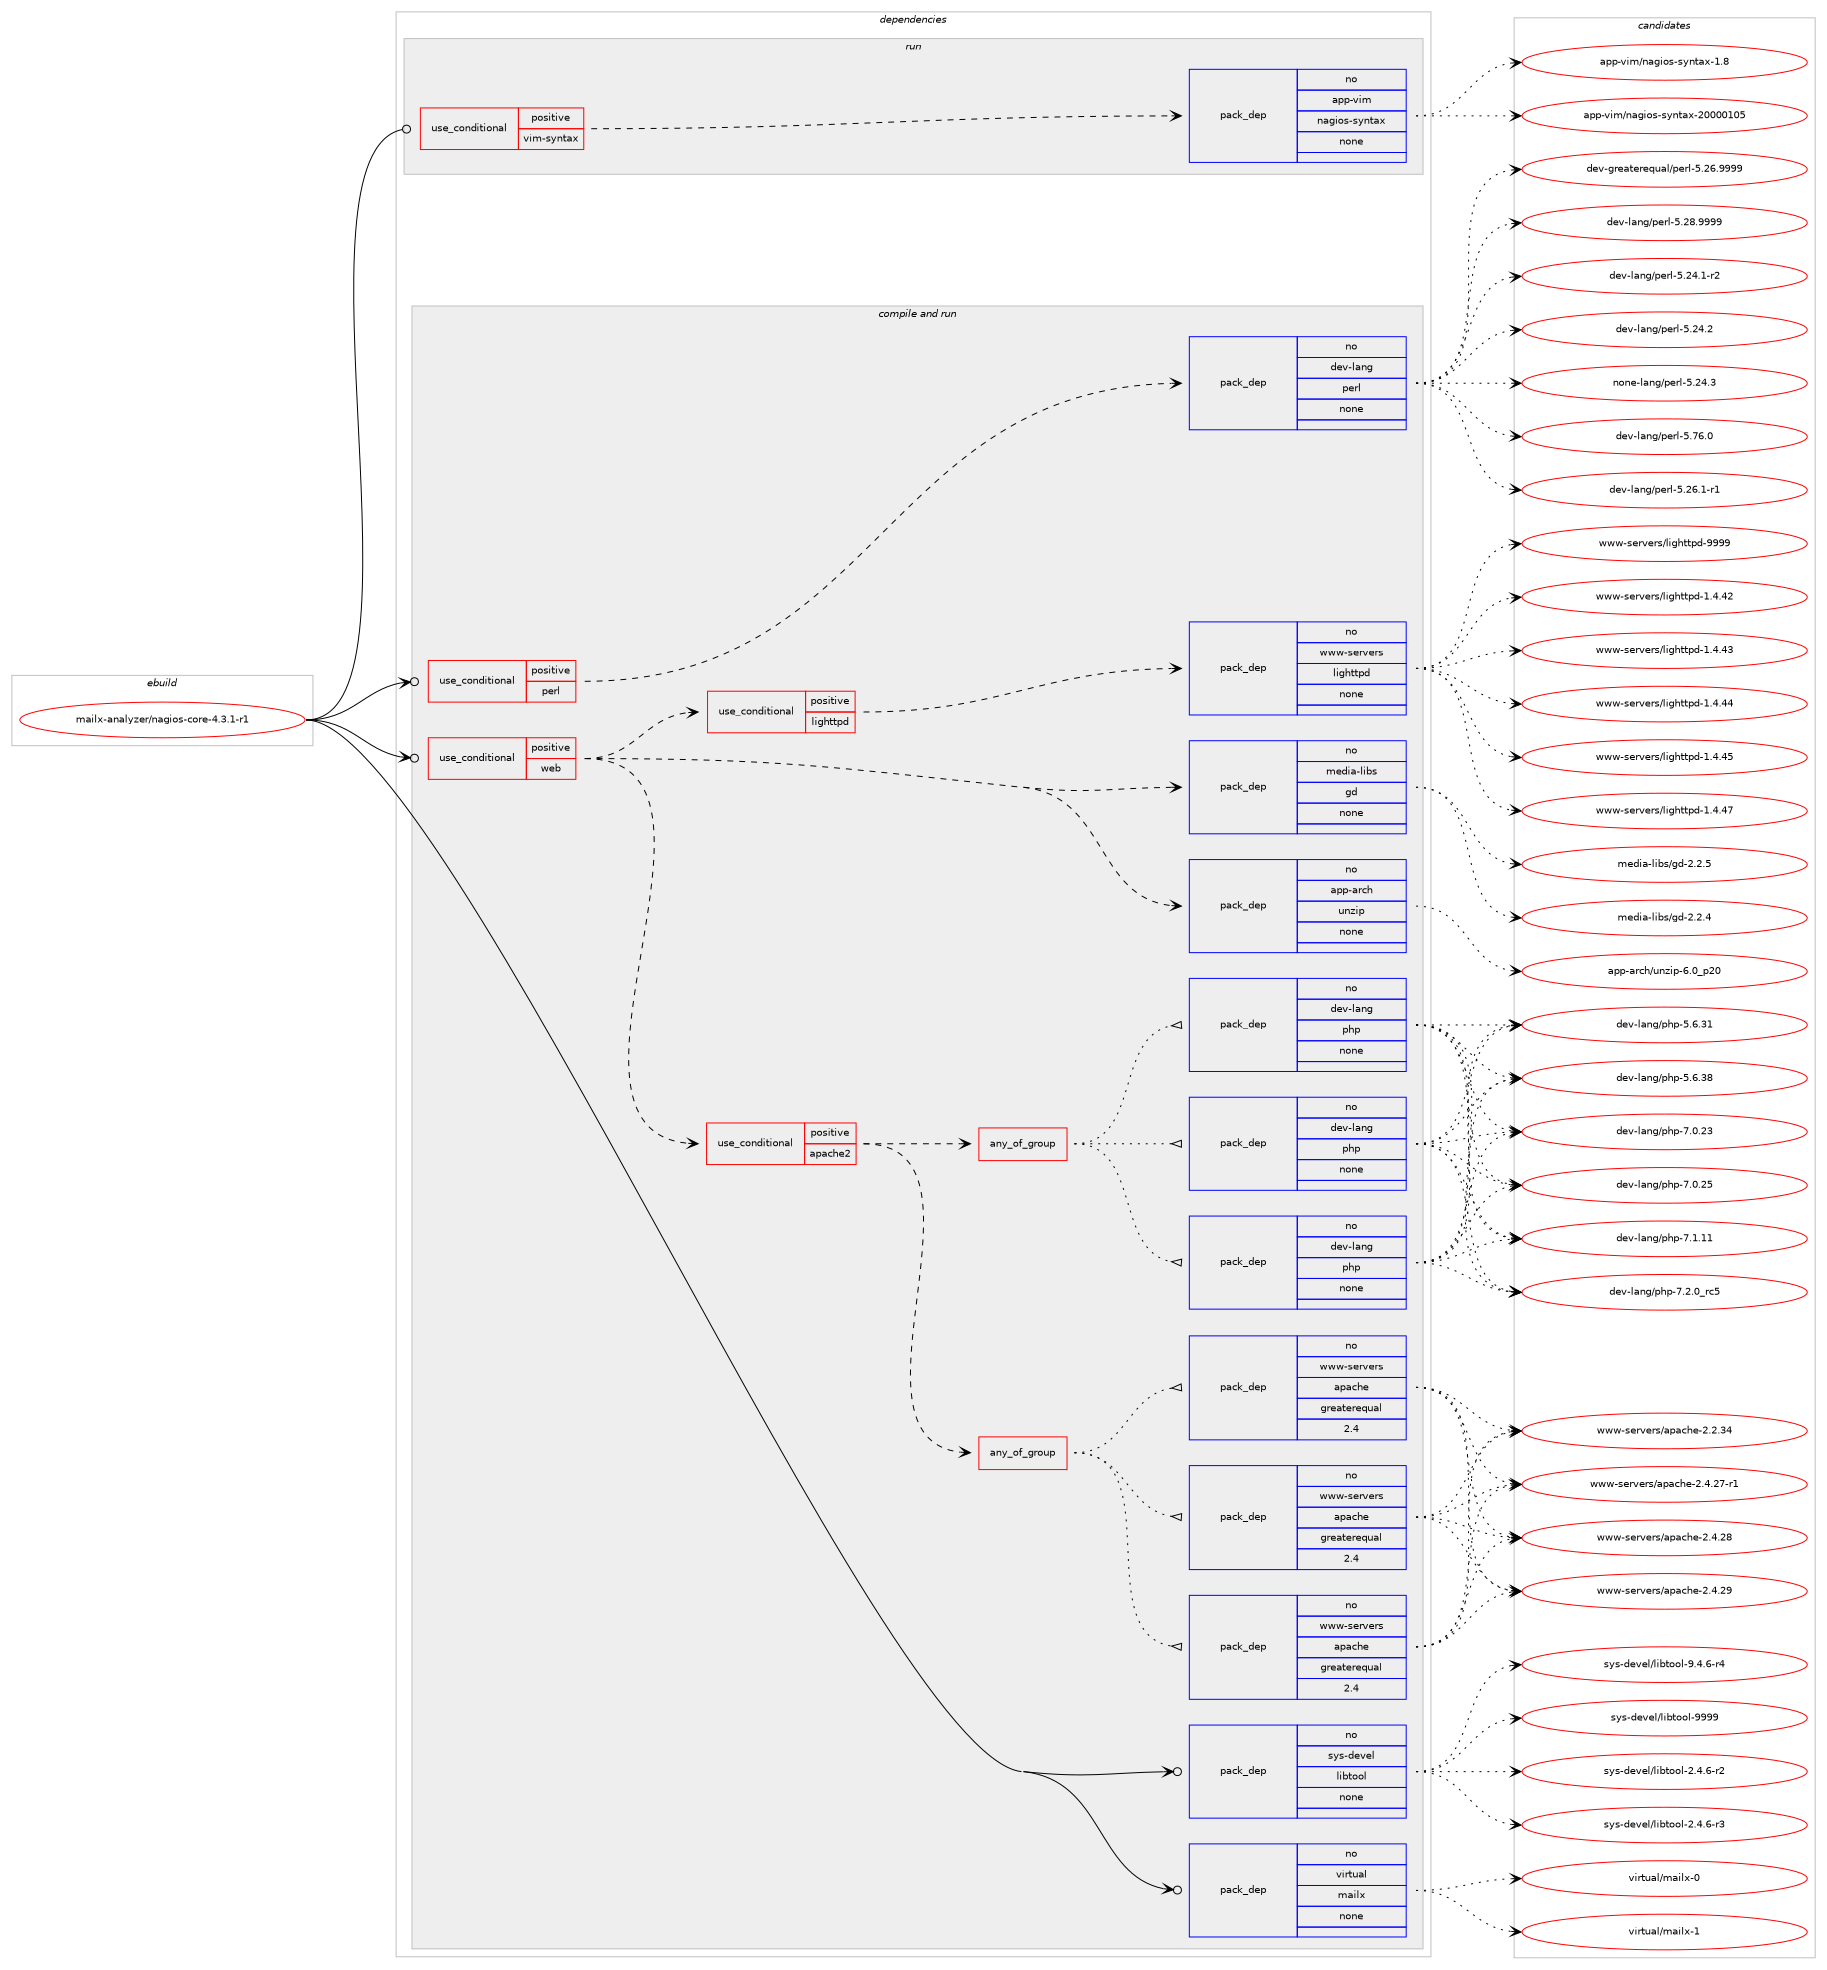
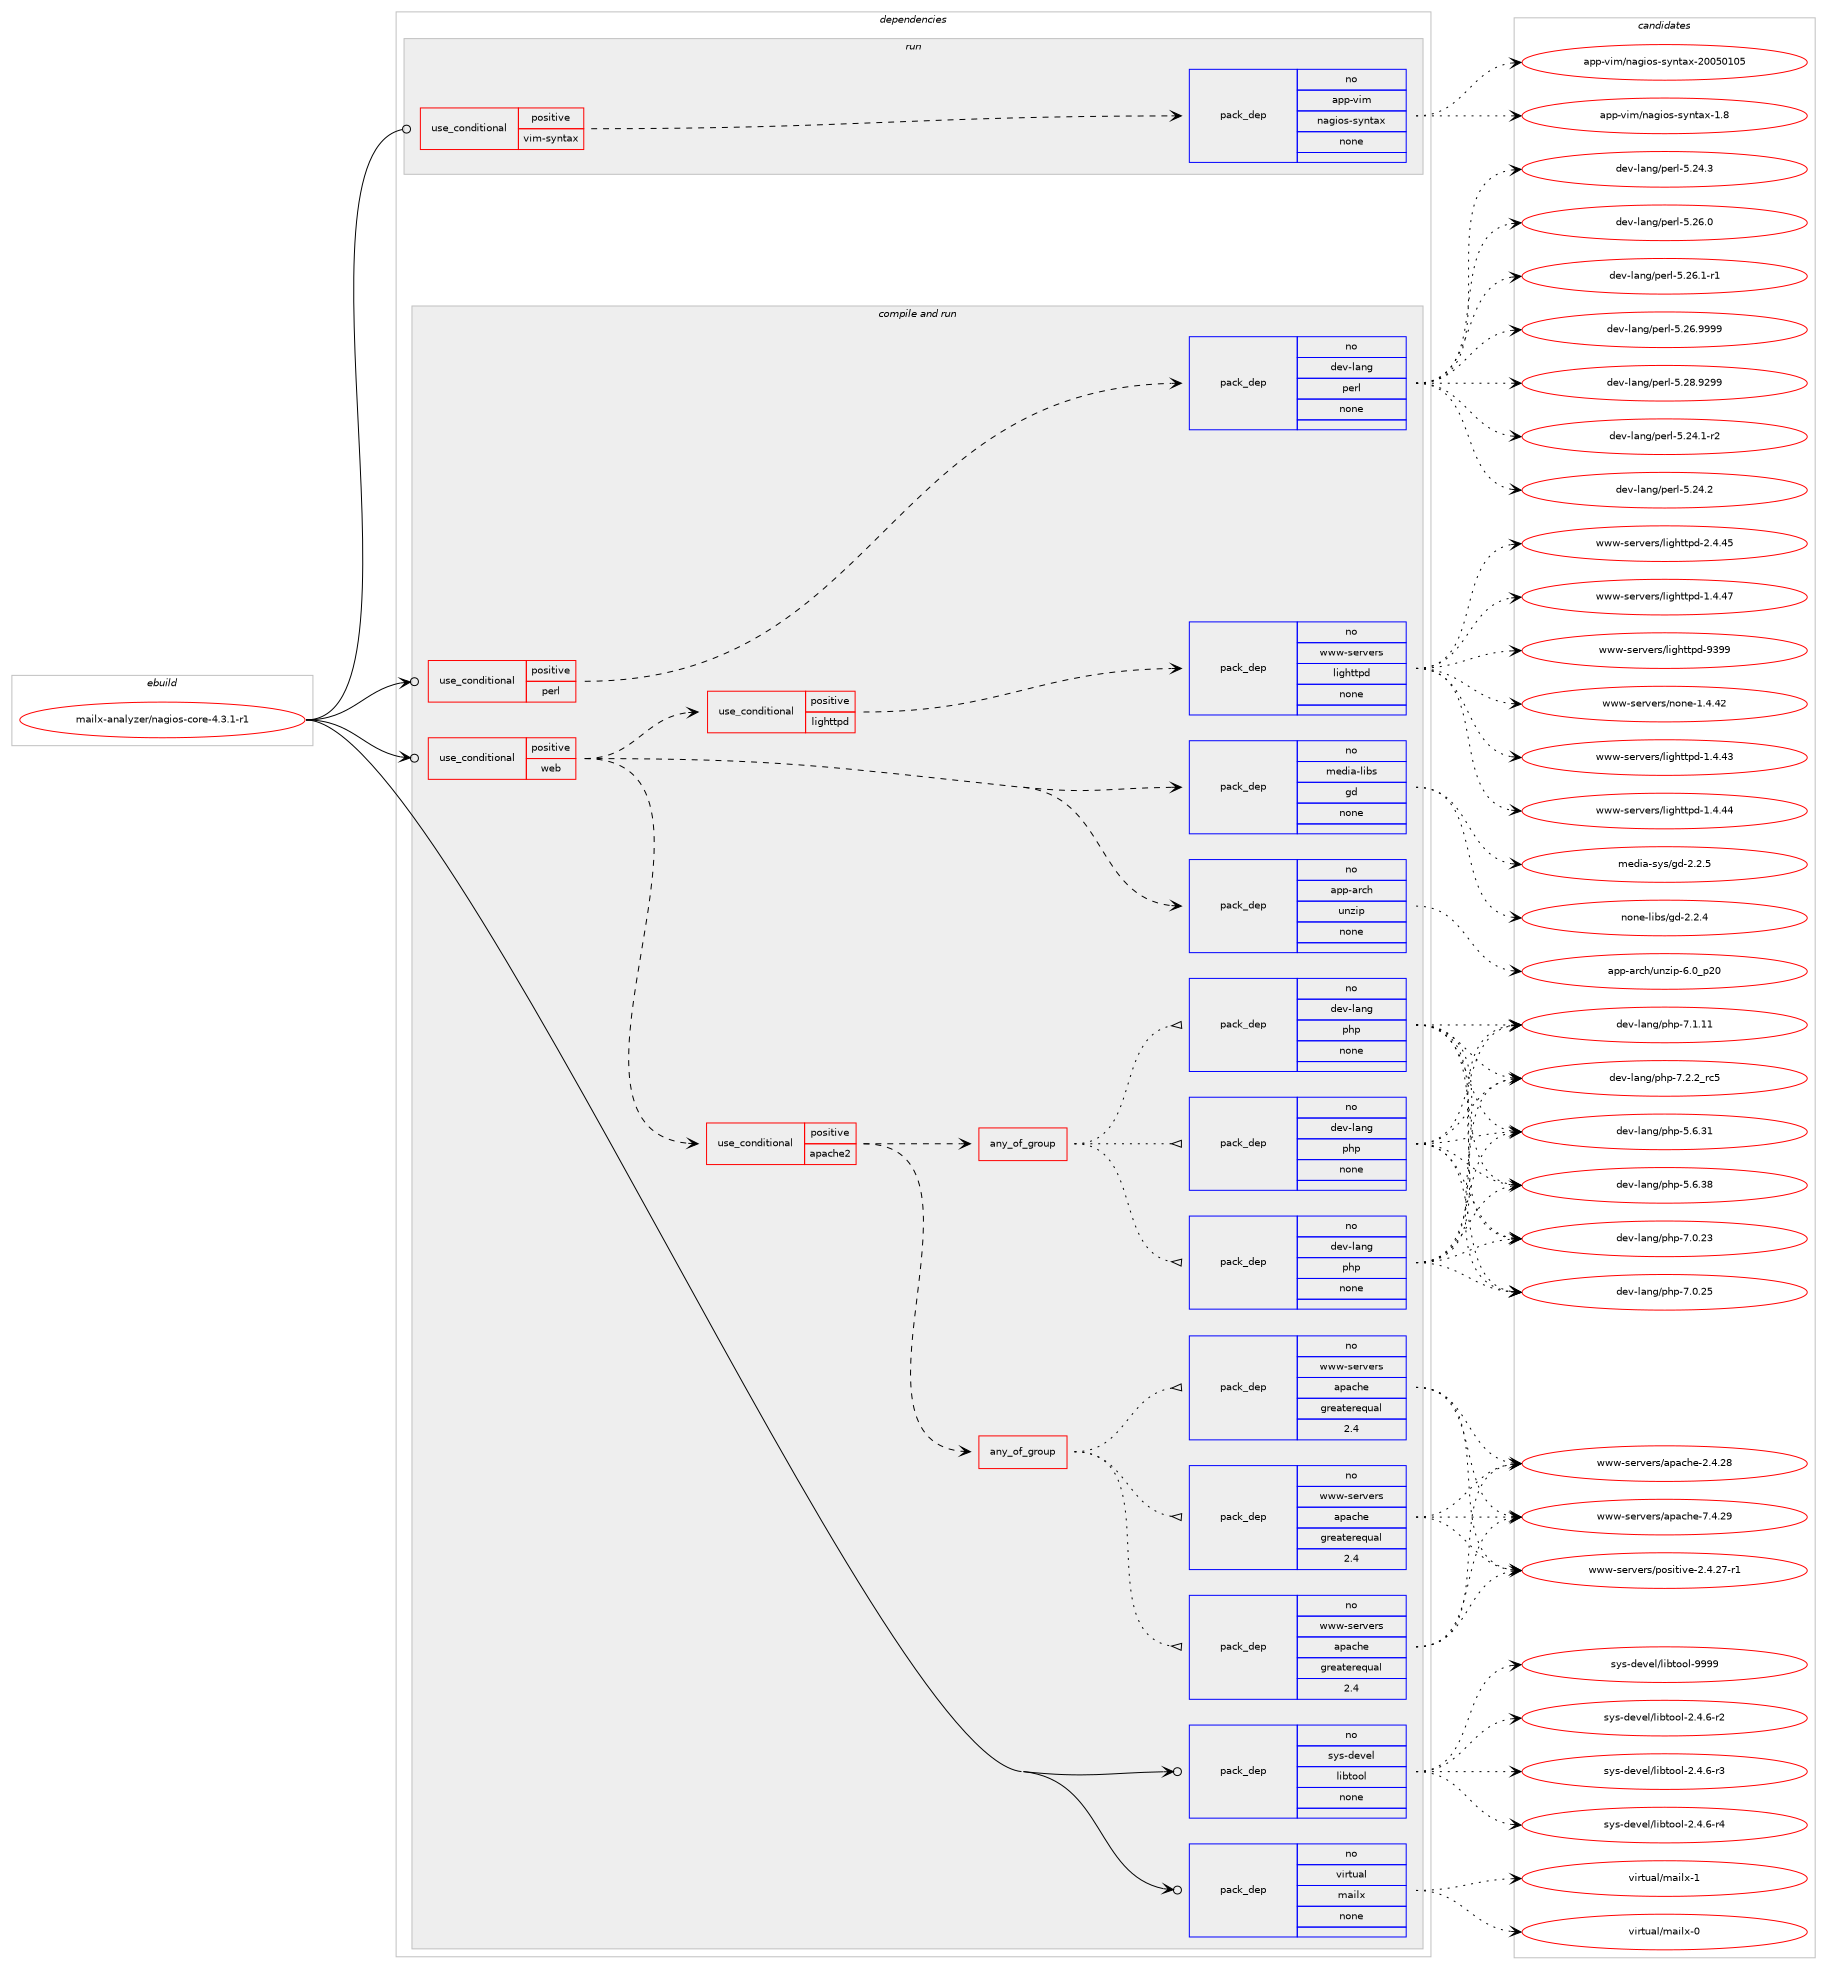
node "app-vim/nagios-syntax-20000105": label "app-vim/nagios-syntax-20000105" -> "app-vim/nagios-syntax-20050105"
node "dev-greaterequal/perl-5.26.9999": label "dev-greaterequal/perl-5.26.9999" -> "dev-lang/perl-5.26.9999"
node "dev-lang/perl-5.28.9999": label "dev-lang/perl-5.28.9999" -> "dev-lang/perl-5.28.9299"
node "none-lang/perl-5.24.3": label "none-lang/perl-5.24.3" -> "dev-lang/perl-5.24.3"
node "dev-lang/perl-5.76.0": label "dev-lang/perl-5.76.0" -> "dev-lang/perl-5.26.0"
node "www-servers/lighttpd-9999": label "www-servers/lighttpd-9999" -> "www-servers/lighttpd-9399"
node "www-servers/lighttpd-1.4.42": label "www-servers/lighttpd-1.4.42" -> "www-servers/none-1.4.42"
node "www-servers/lighttpd-1.4.45": label "www-servers/lighttpd-1.4.45" -> "www-servers/lighttpd-2.4.45"
node "media-libs/gd-2.2.5": label "media-libs/gd-2.2.5" -> "media-sys/gd-2.2.5"
node "media-libs/gd-2.2.4": label "media-libs/gd-2.2.4" -> "none-libs/gd-2.2.4"
node "dev-lang/php-7.2.0_rc5": label "dev-lang/php-7.2.0_rc5" -> "dev-lang/php-7.2.2_rc5"
node "www-servers/apache-2.2.34": removed
node "www-servers/apache-2.4.27-r1": label "www-servers/apache-2.4.27-r1" -> "www-servers/positive-2.4.27-r1"
node "www-servers/apache-2.4.29": label "www-servers/apache-2.4.29" -> "www-servers/apache-7.4.29"
node "sys-devel/libtool-9.4.6-r4": label "sys-devel/libtool-9.4.6-r4" -> "sys-devel/libtool-2.4.6-r4"
